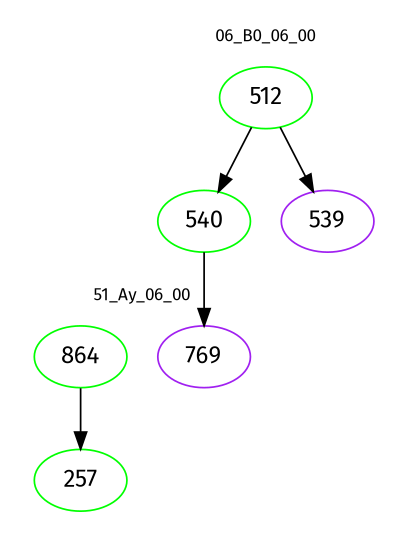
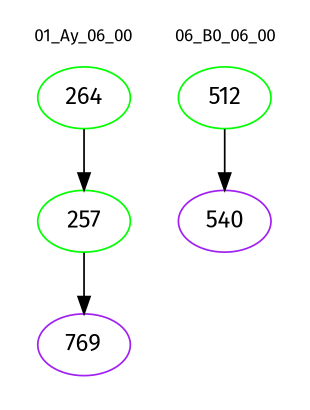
node "540": color green -> purple
node "539": removed
edge "540" -> "769": now "257" -> "769"
cluster "51_Ay_06_00": label "51_Ay_06_00" -> "01_Ay_06_00"
node "864": label "864" -> "264"
